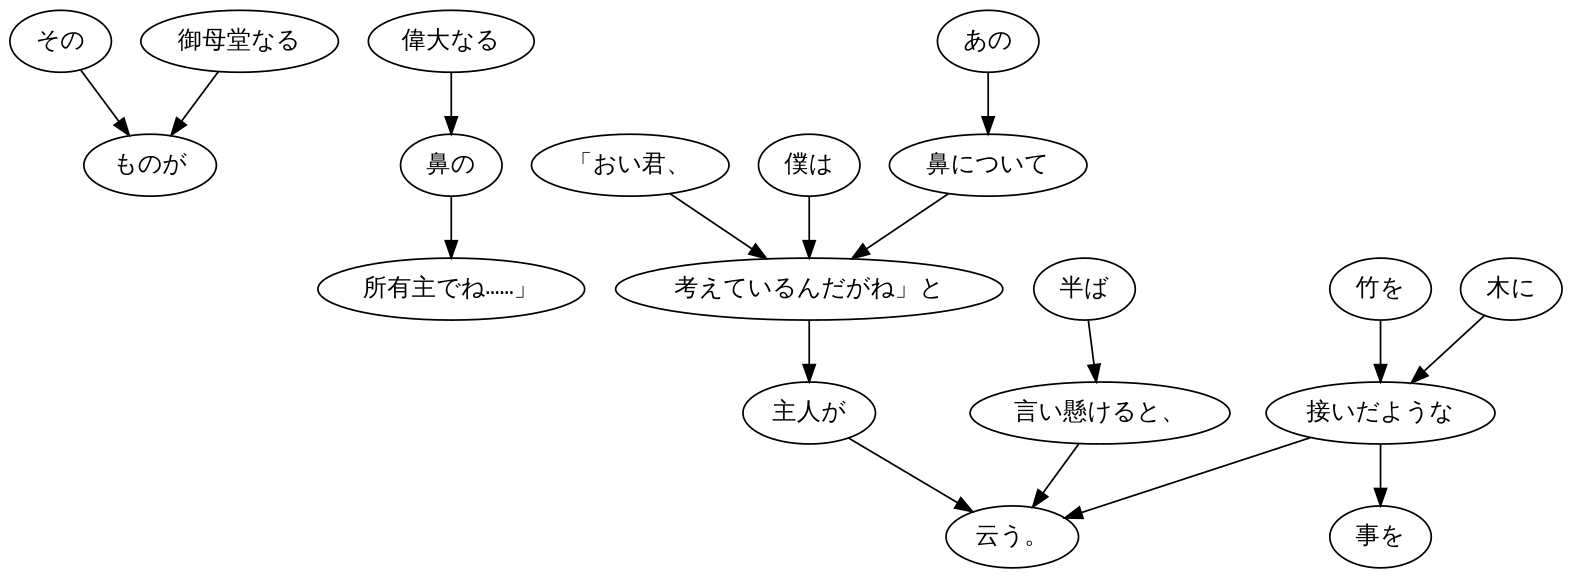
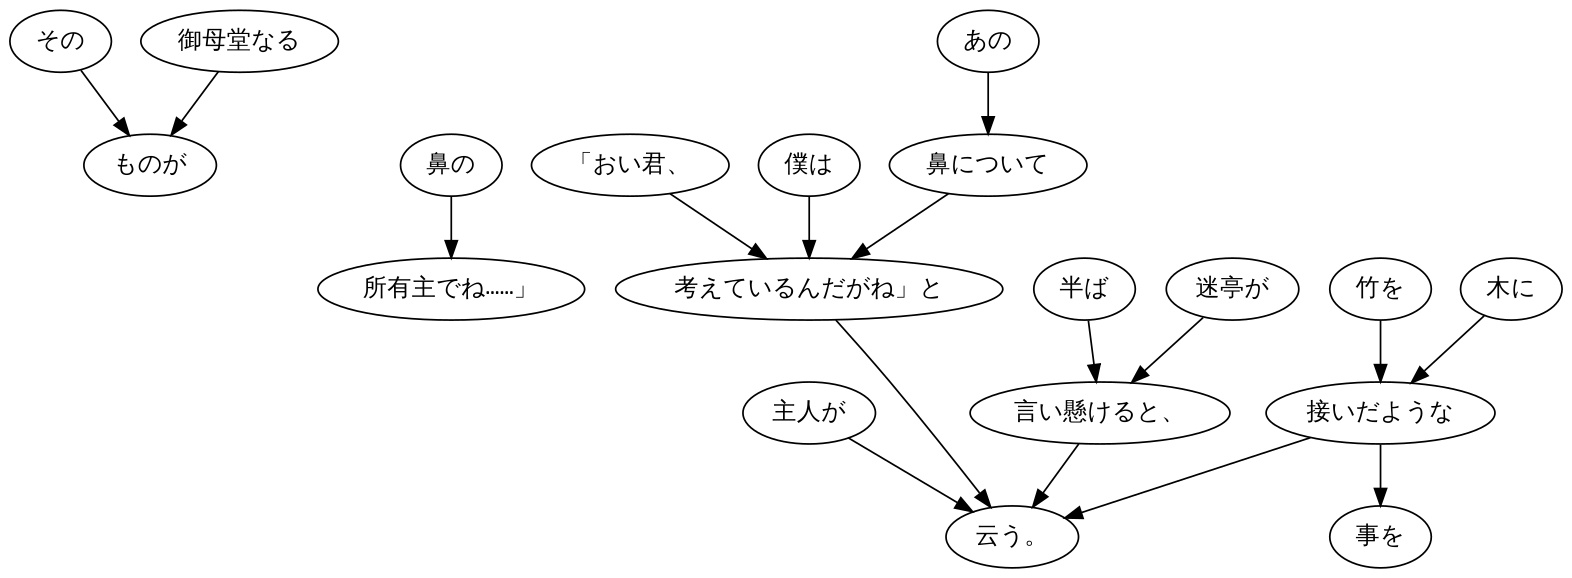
node "偉大なる": removed
node "迷亭が": added
edge "考えているんだがね」と" -> "主人が": now "考えているんだがね」と" -> "云う。"
